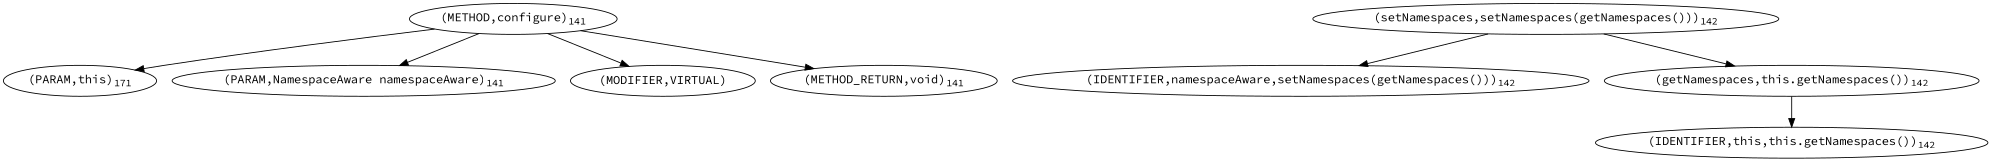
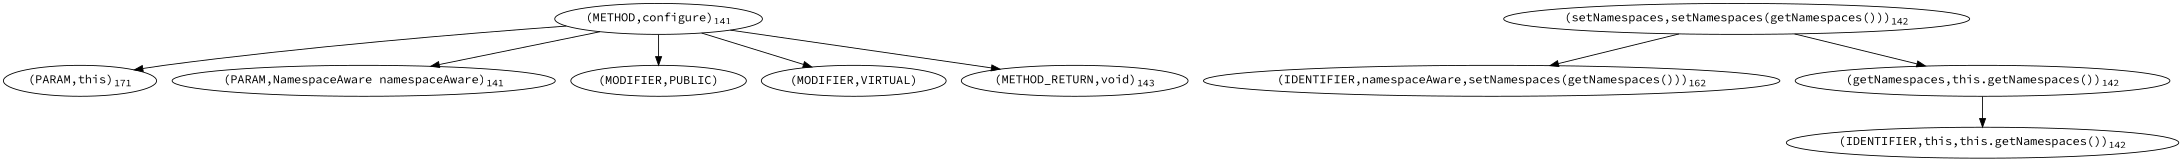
node "(METHOD_RETURN,void)": text "141" -> "143"
node "(IDENTIFIER,namespaceAware,setNamespaces(getNamespaces()))": text "142" -> "162"
node "(MODIFIER,PUBLIC)": added
